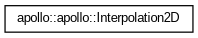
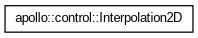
node "apollo::apollo::Interpolation2D": label "apollo::apollo::Interpolation2D" -> "apollo::control::Interpolation2D"
